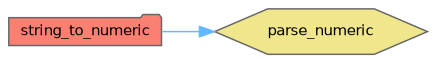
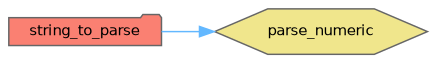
node "string_to_numeric": label "string_to_numeric" -> "string_to_parse"
